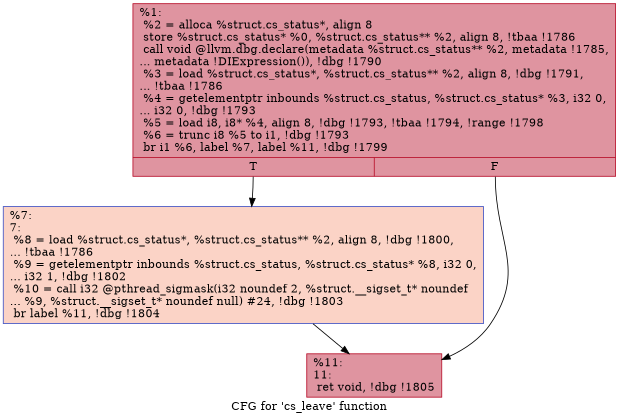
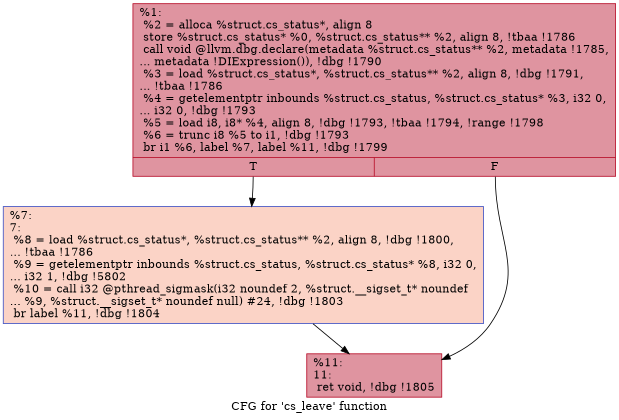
node "%7:": text "... i32 1, !dbg !1802" -> "... i32 1, !dbg !5802"
